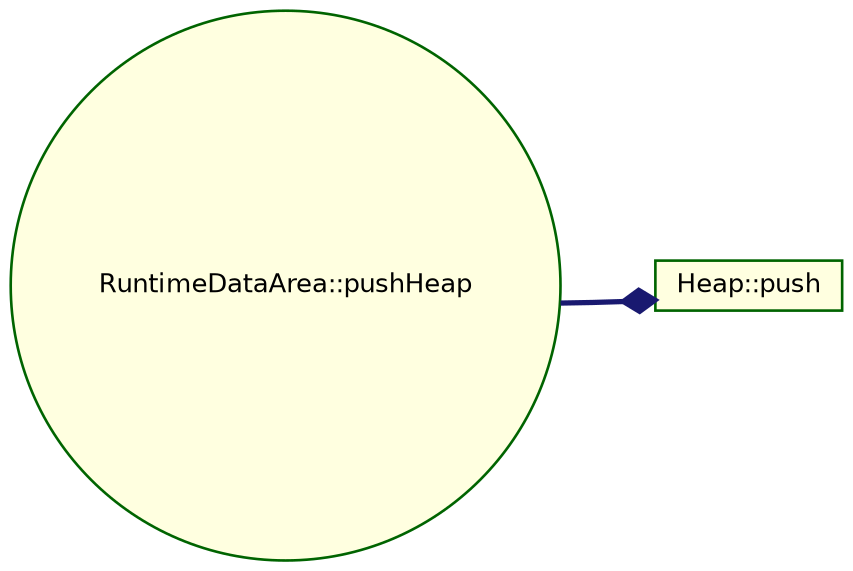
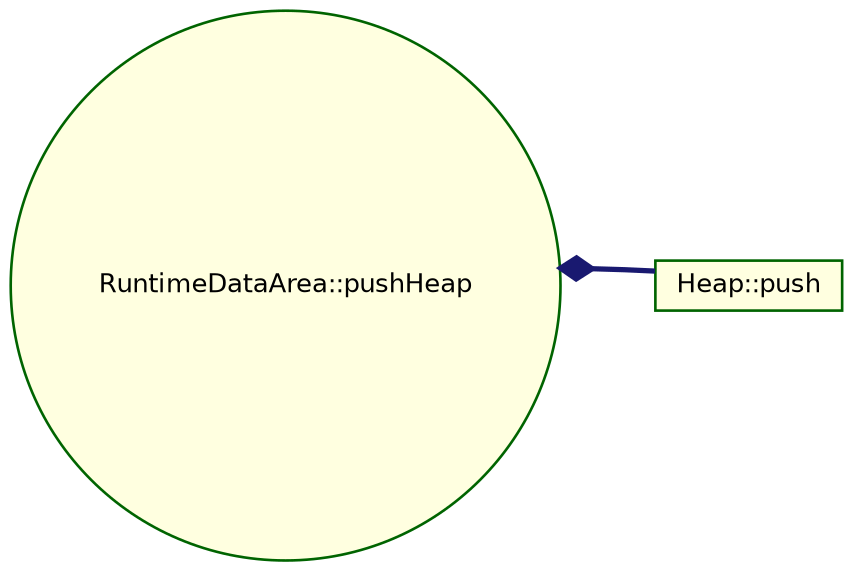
edge "RuntimeDataArea::pushHeap" -> "Heap::push": reversed
